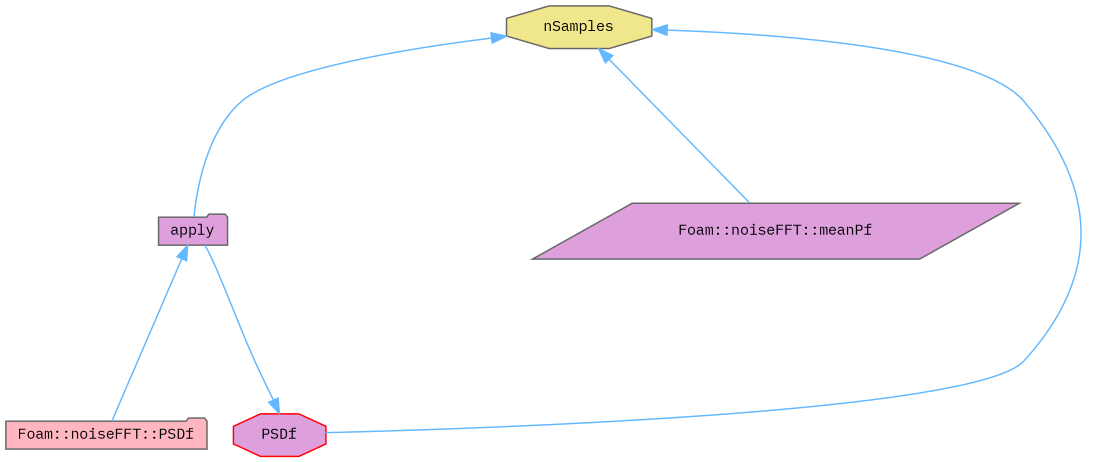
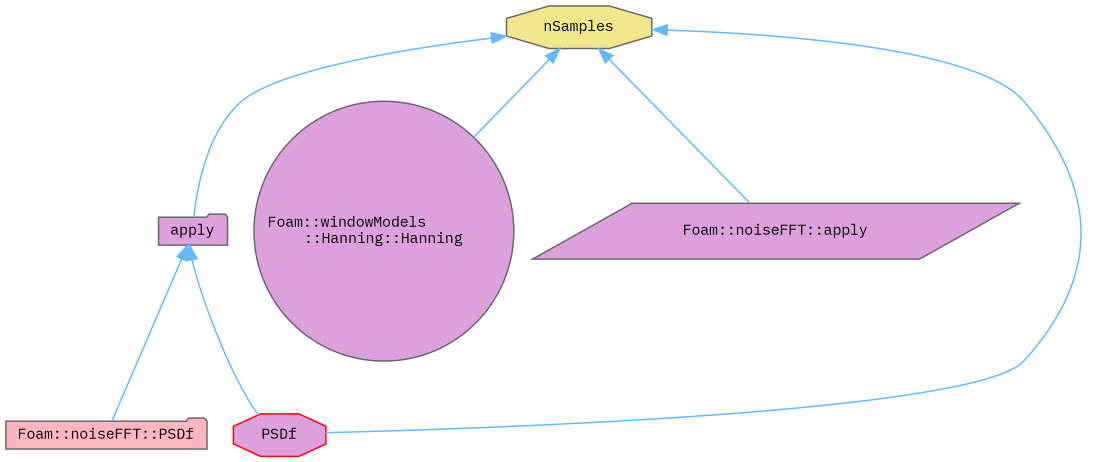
node "Foam::windowModels ::Hanning::Hanning": added
node "Foam::noiseFFT::meanPf": label "Foam::noiseFFT::meanPf" -> "Foam::noiseFFT::apply"
edge "apply" -> "PSDf": reversed
